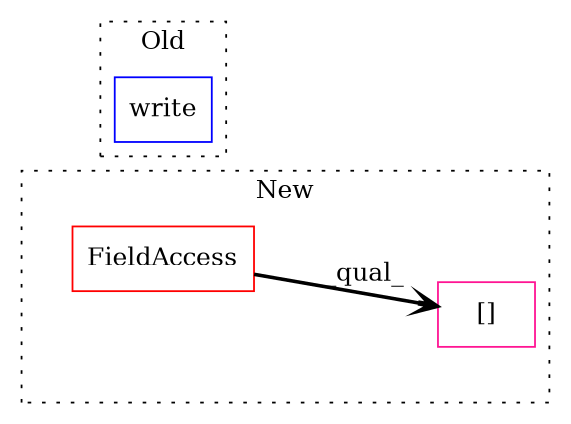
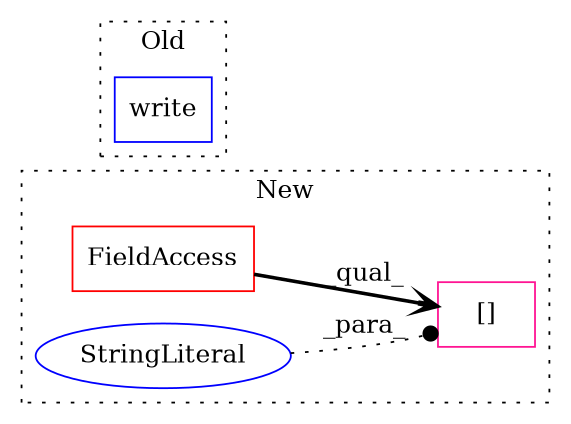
node "StringLiteral": added
